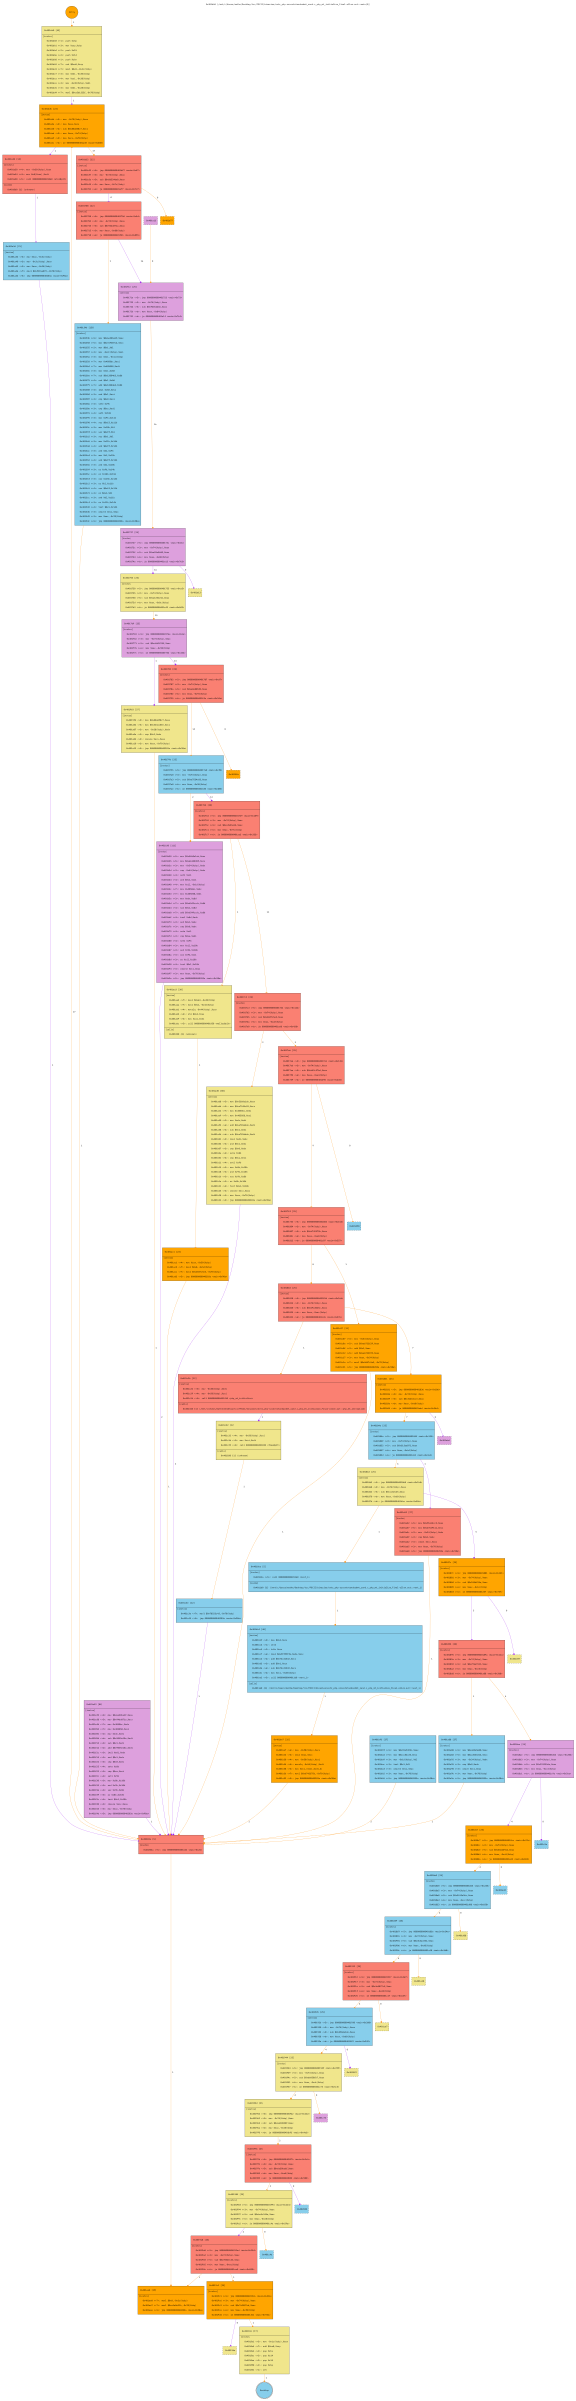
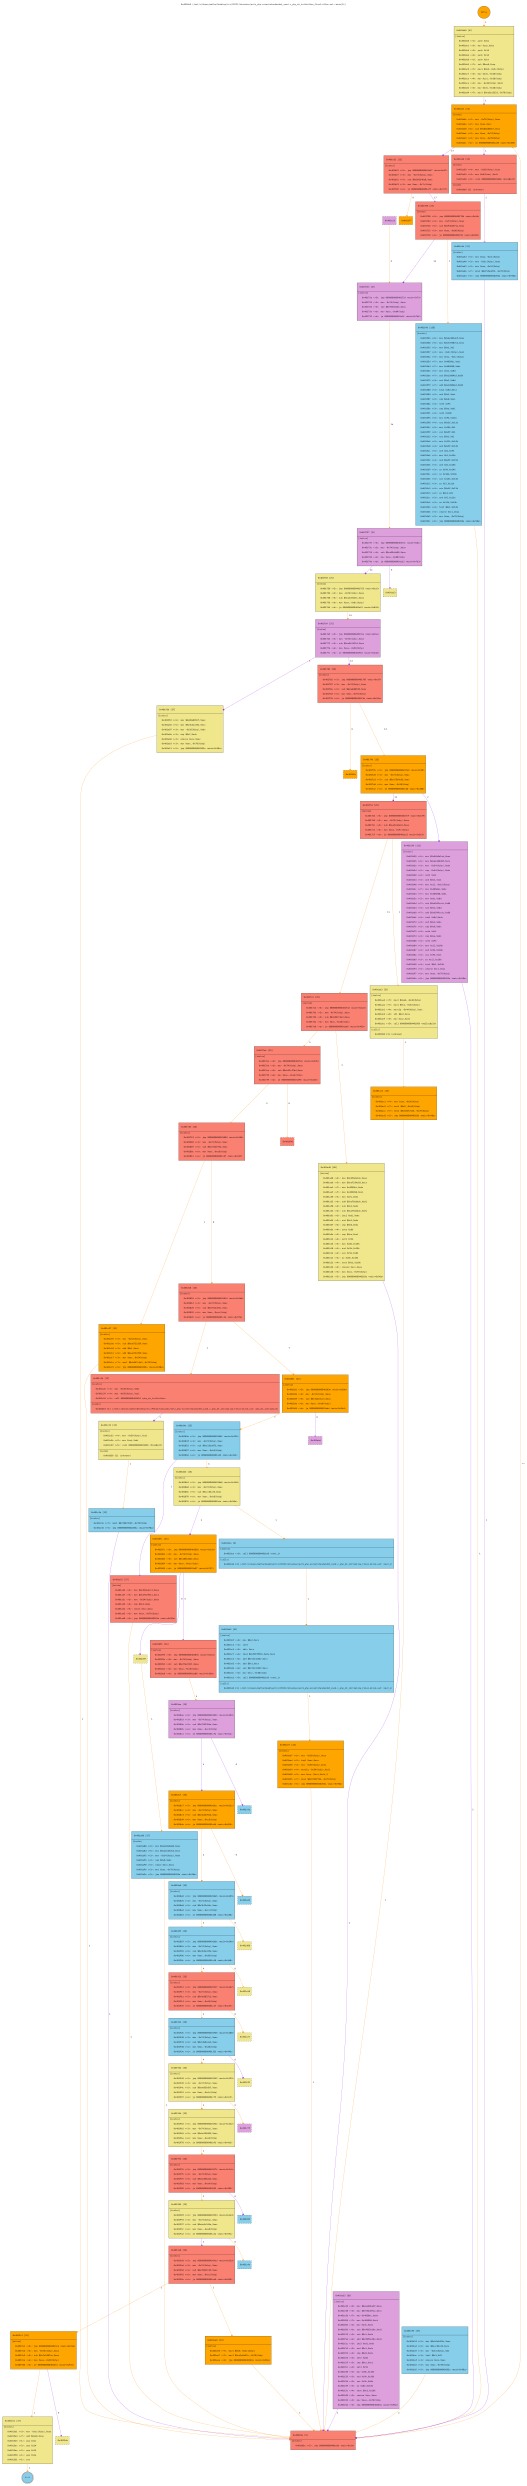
edge "0x4016db [23]" -> "0x4016f2 [22]": color darkorange -> purple
node "0x40179b [25]": fillcolor skyblue -> orange
edge "0x40179b [25]" -> "0x401b30 [111]": color darkorange -> purple
node "0x401d98": fillcolor skyblue -> salmon
edge "0x401895 [25]" -> "0x401a88 [27]": now "0x401e07" -> "0x401a88 [27]"
edge "0x40203a [5]" -> "0x401ee0 [19]": reversed
node "Desktop": label "Desktop" -> "Exit"
